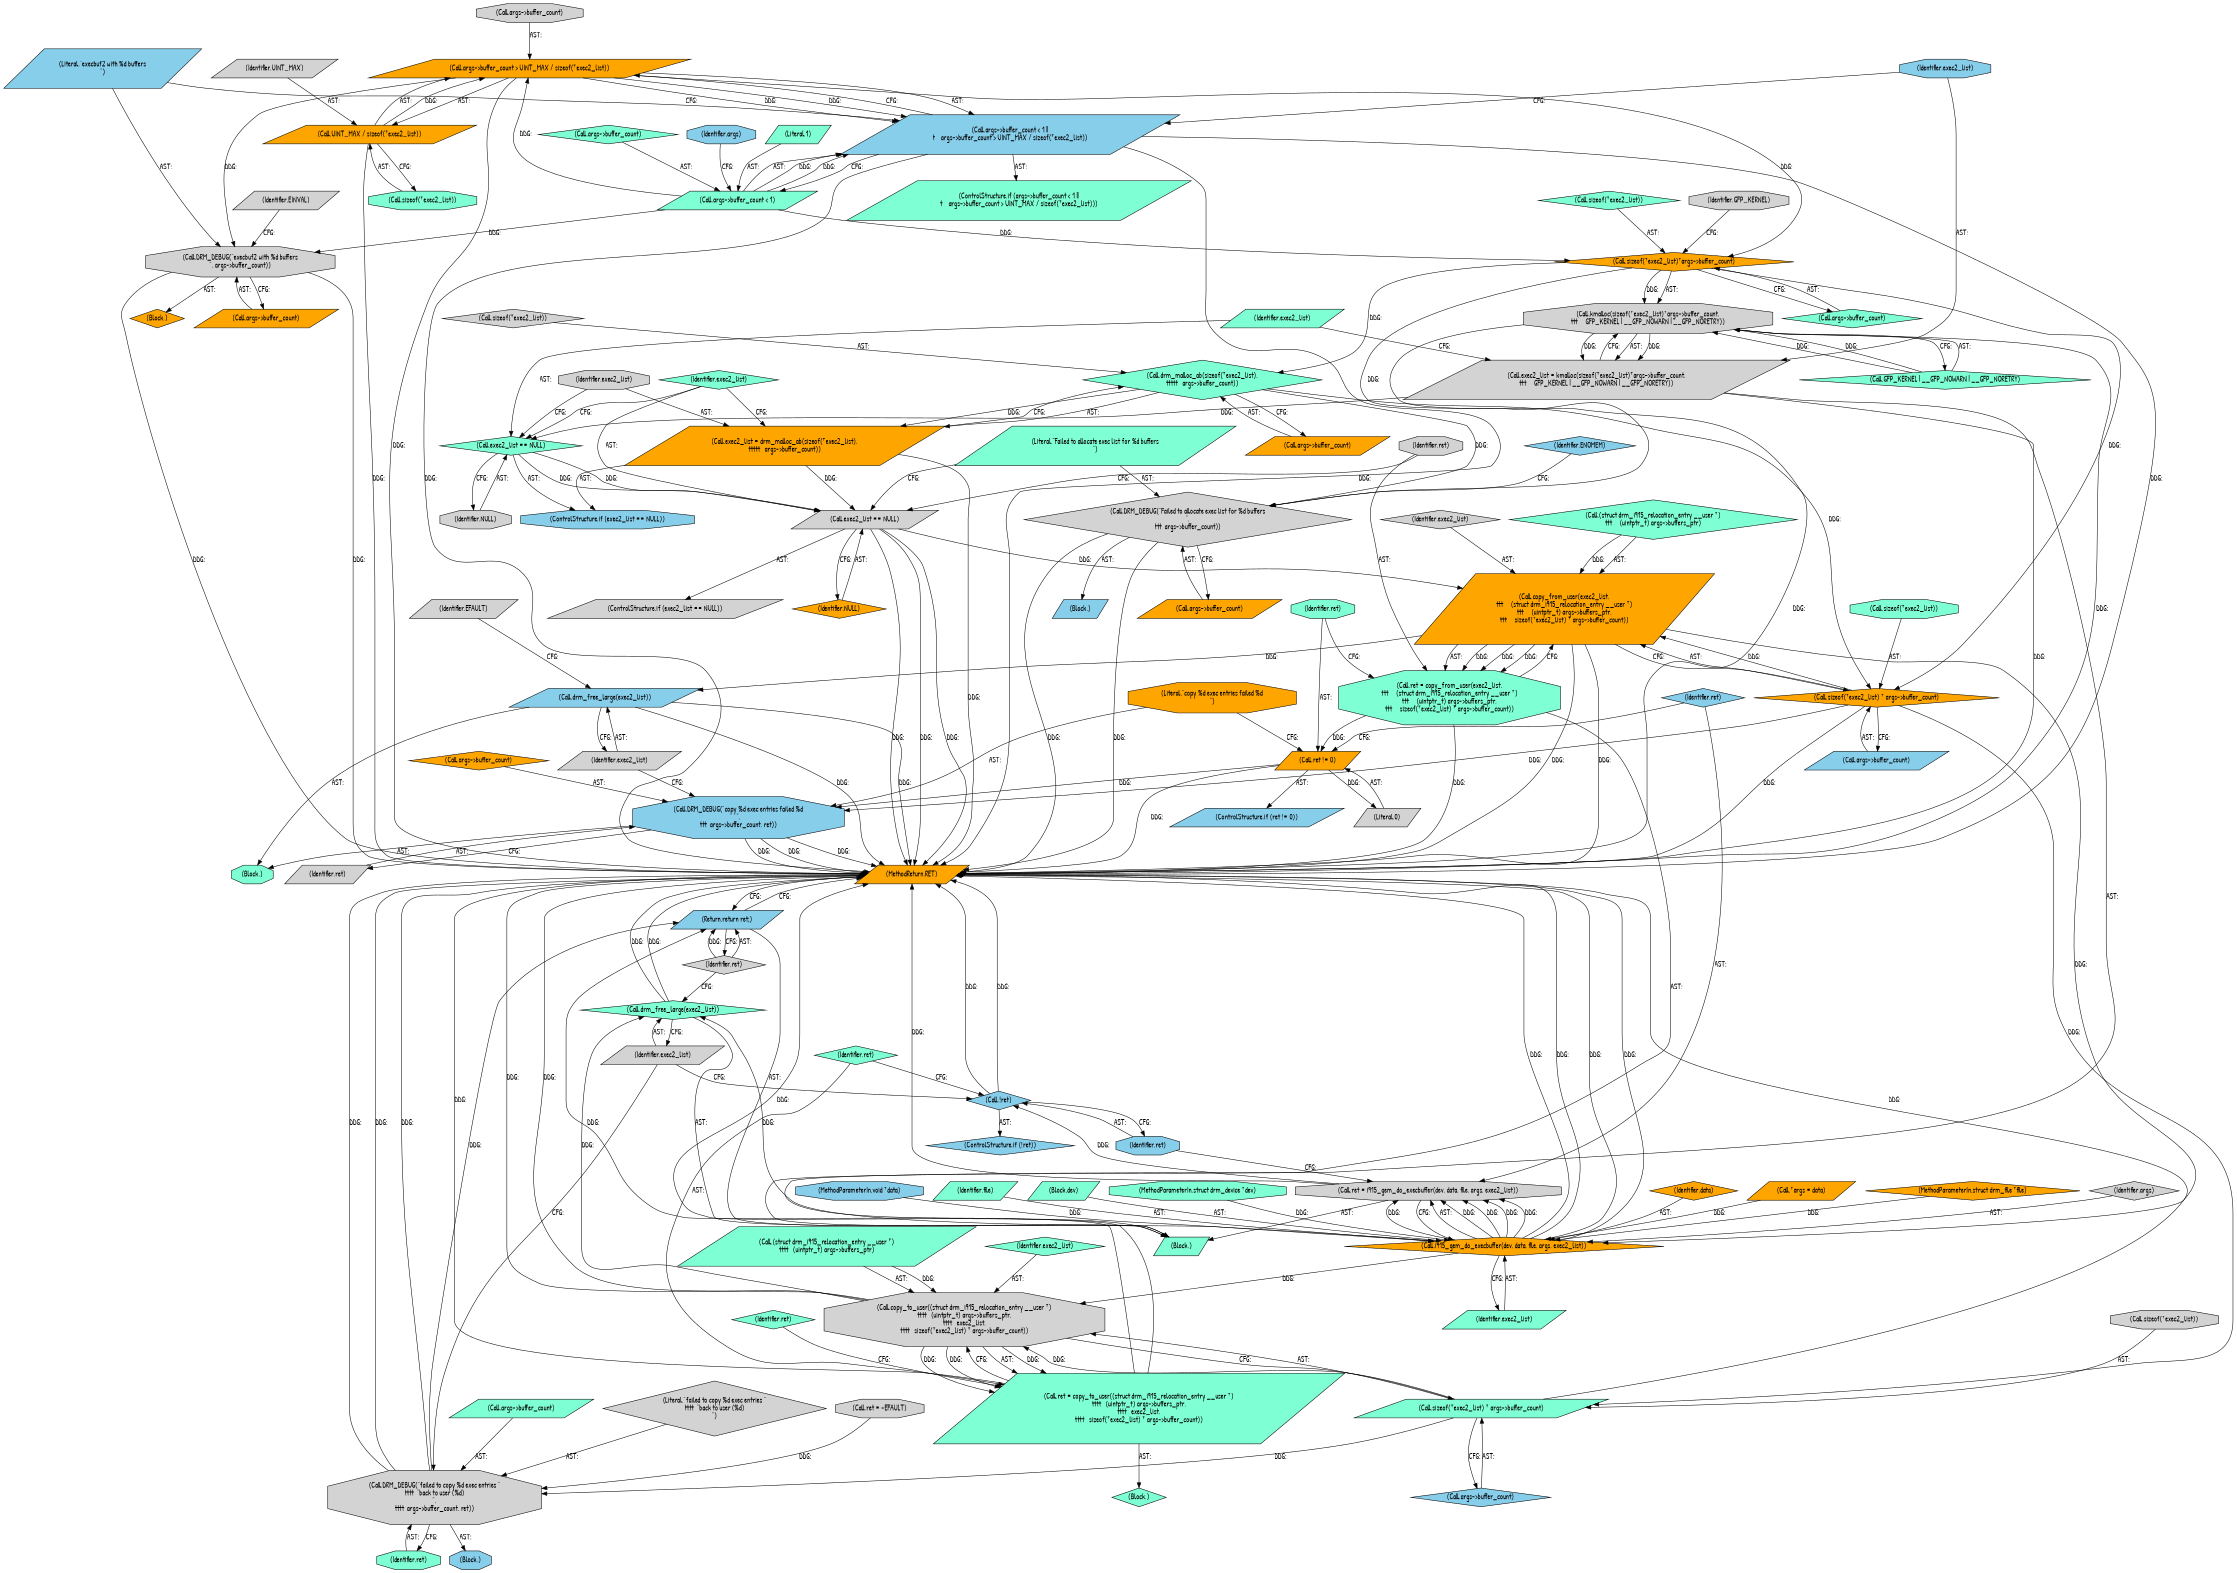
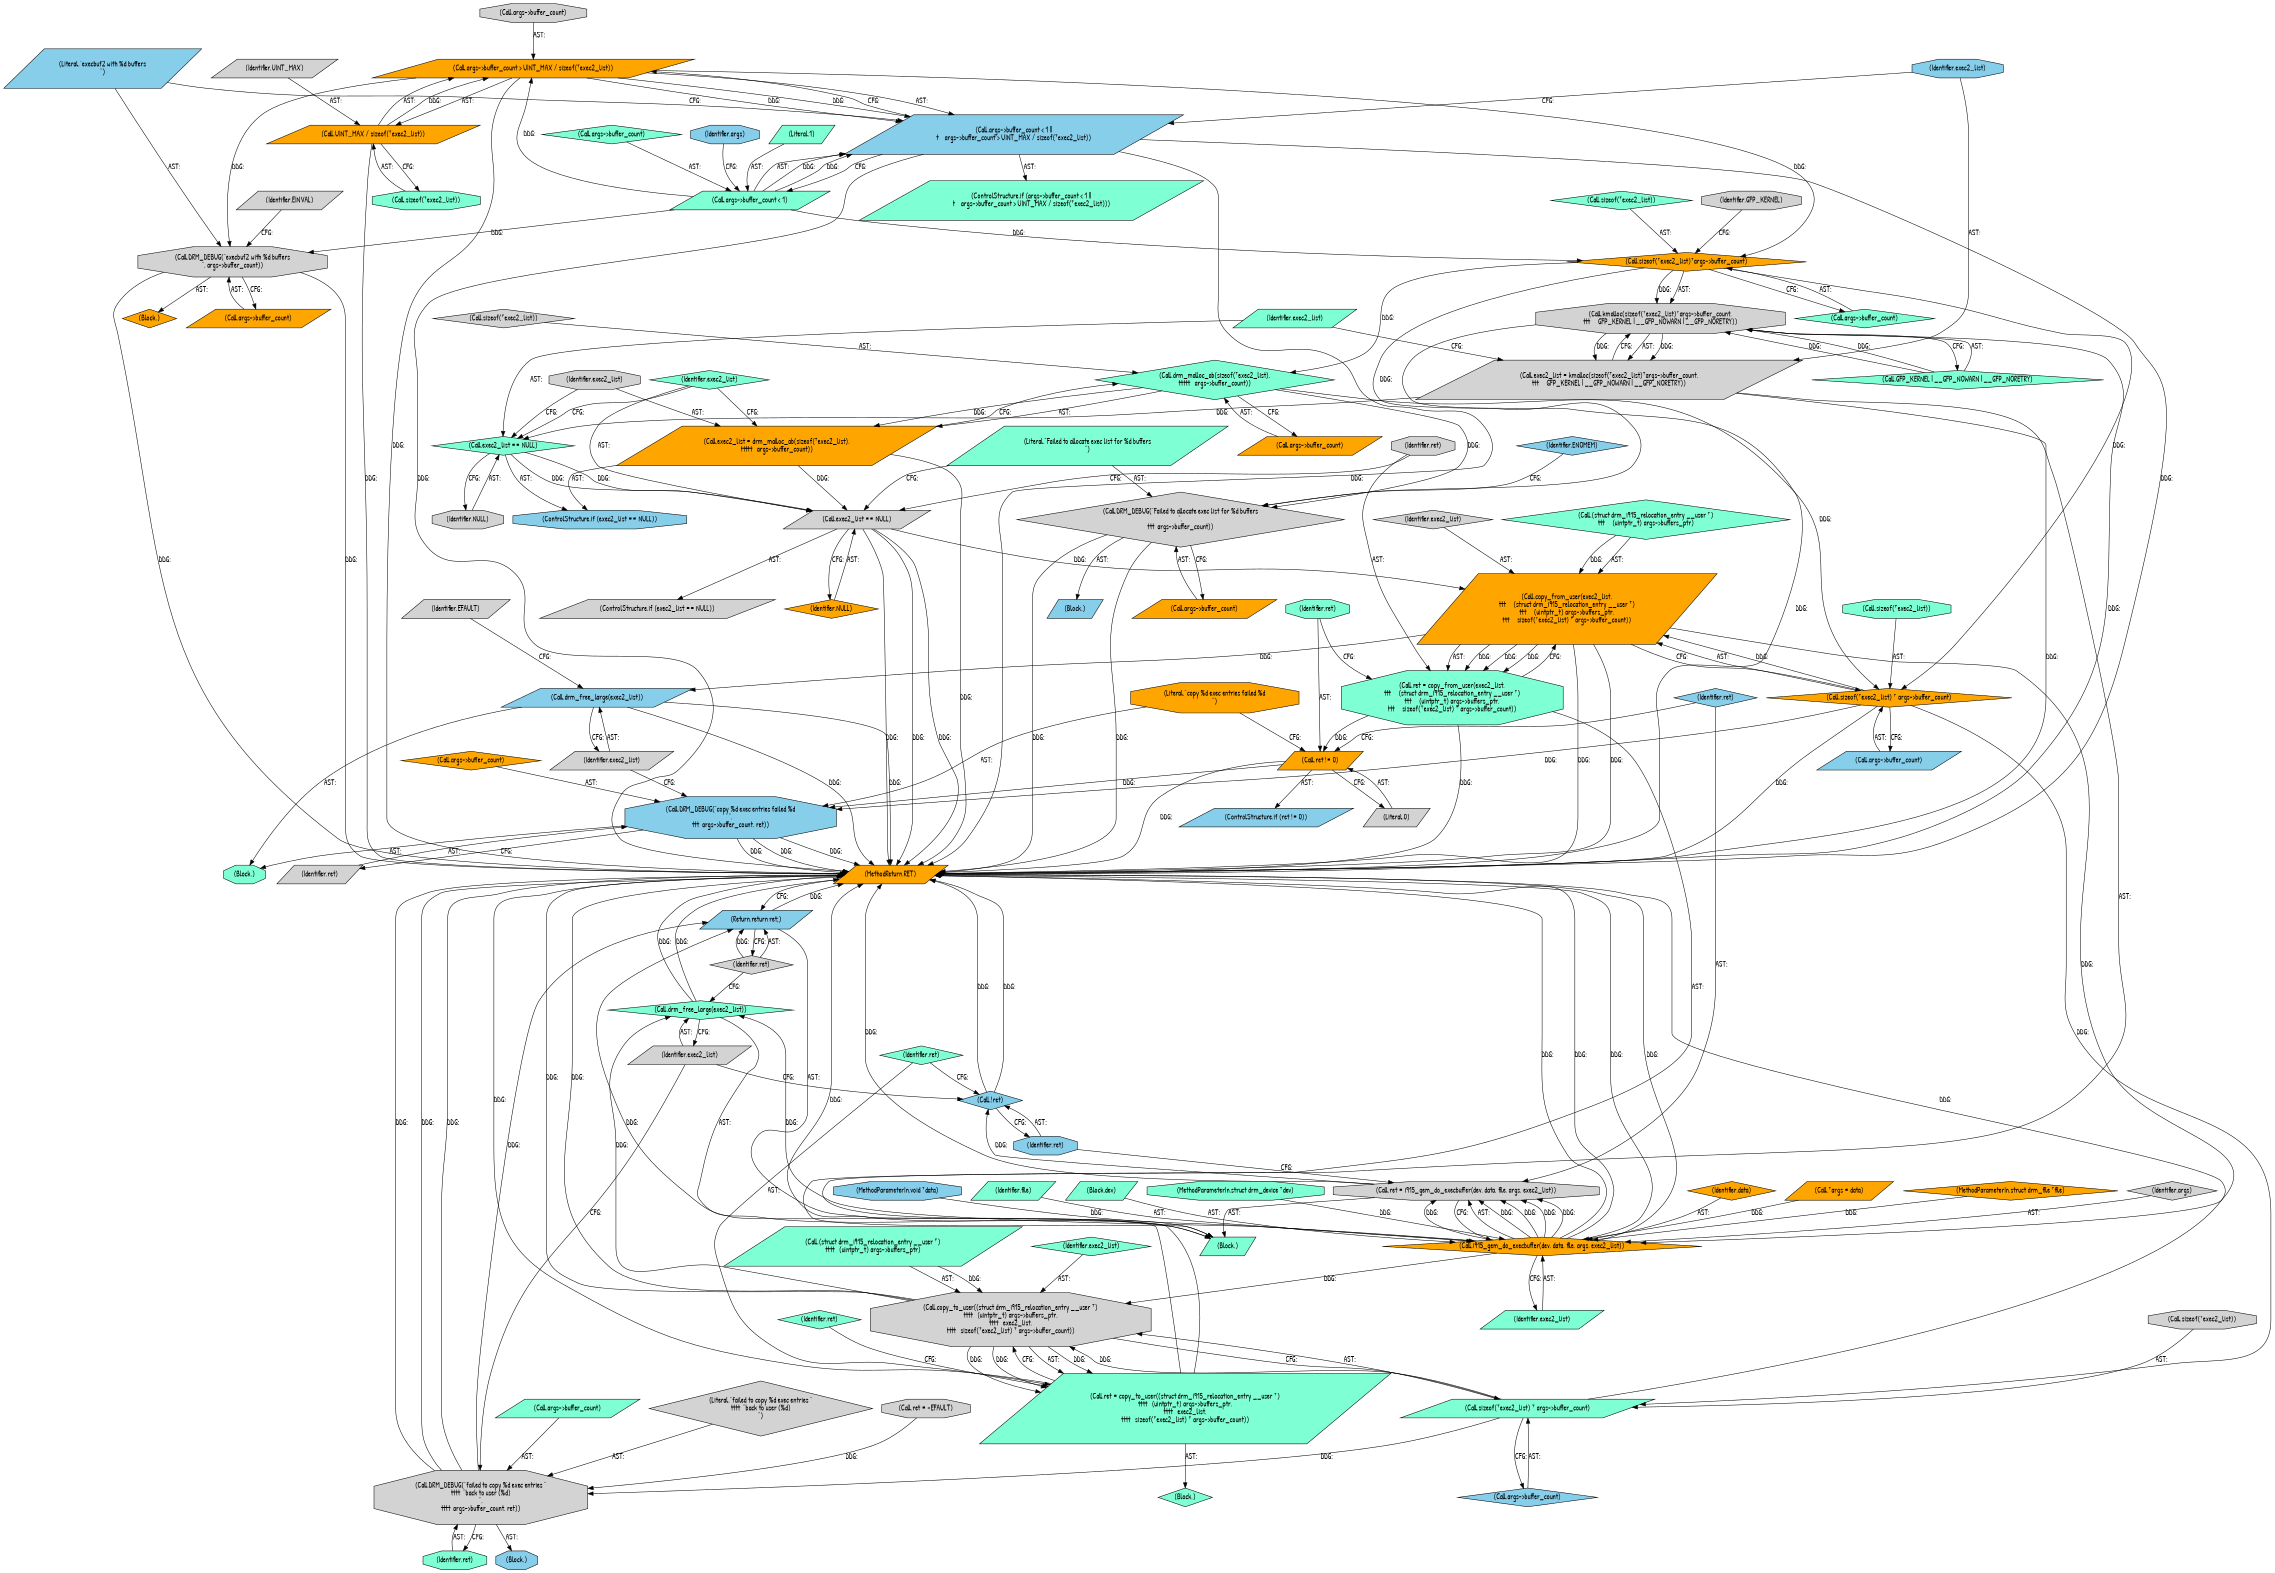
edge "(Call,ret != 0)" -> "(Literal,0)": label "DDG: " -> "CFG: "
edge "(Return,return ret;)" -> "(MethodReturn,RET)": label "CFG: " -> "DDG: "
node "(ControlStructure,if (!ret))": removed
